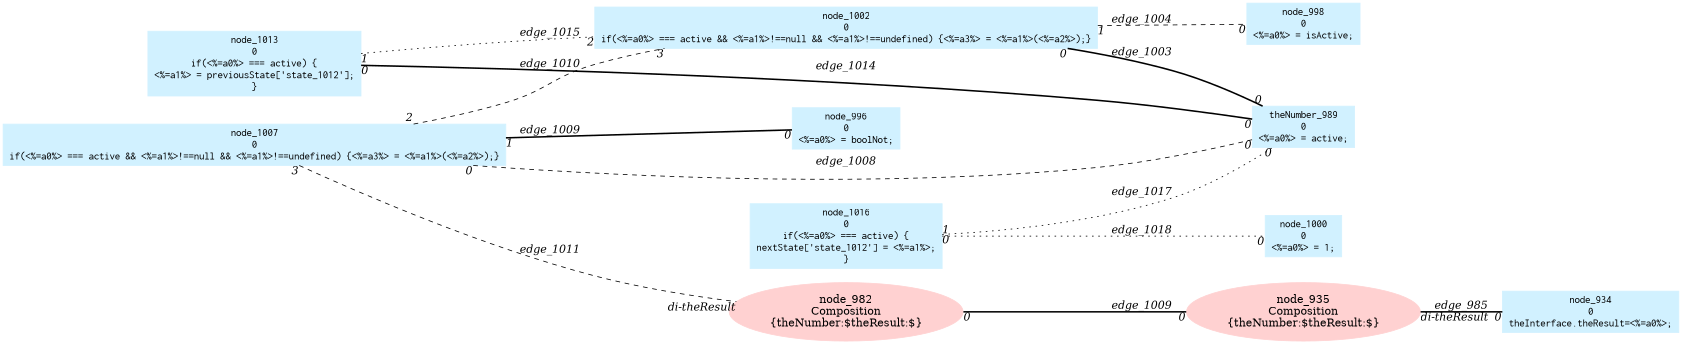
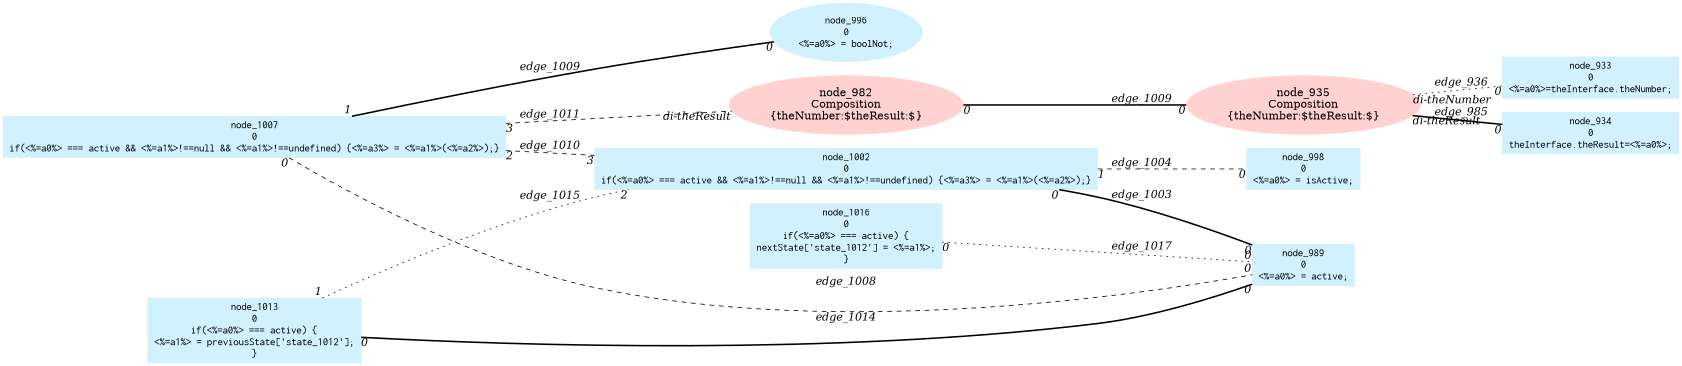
node "node_933 0 <%=a0%>=theInterface.theNumber;": added
node "theNumber_989 0 <%=a0%> = active;": label "theNumber_989 0 <%=a0%> = active;" -> "node_989 0 <%=a0%> = active;"
node "node_996 0 <%=a0%> = boolNot;": shape box -> ellipse
node "node_1000 0 <%=a0%> = 1;": removed
